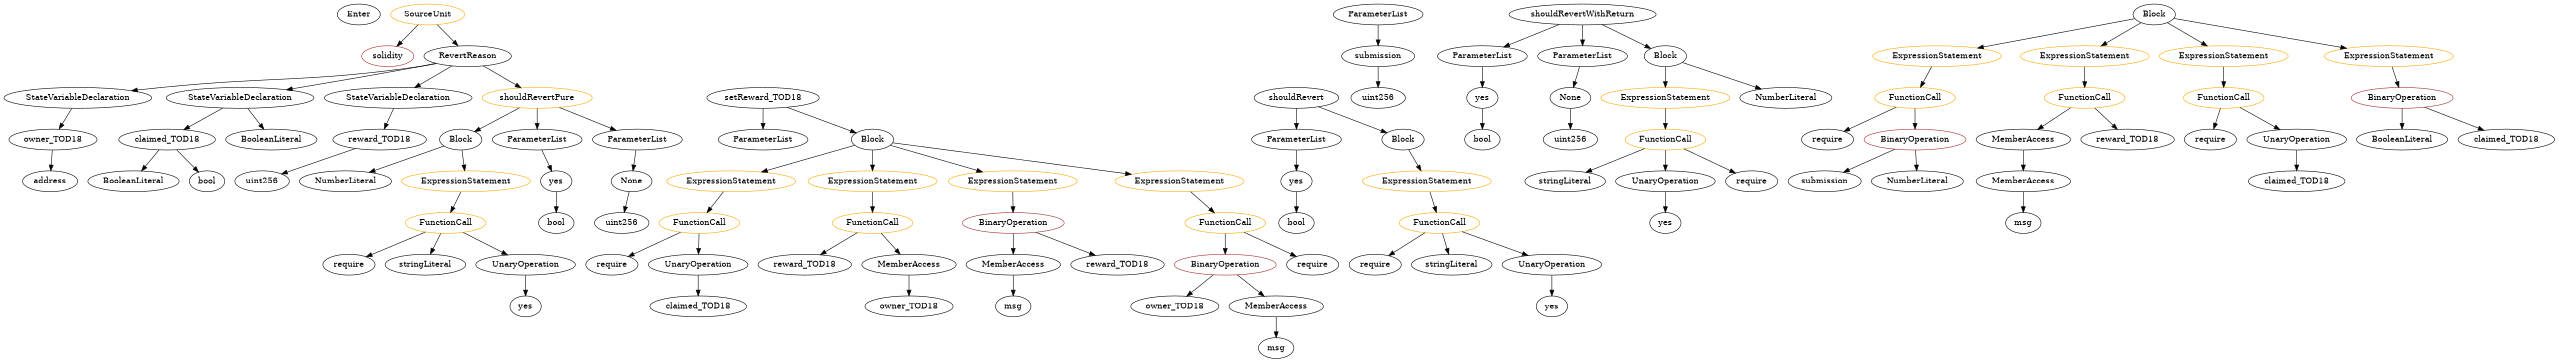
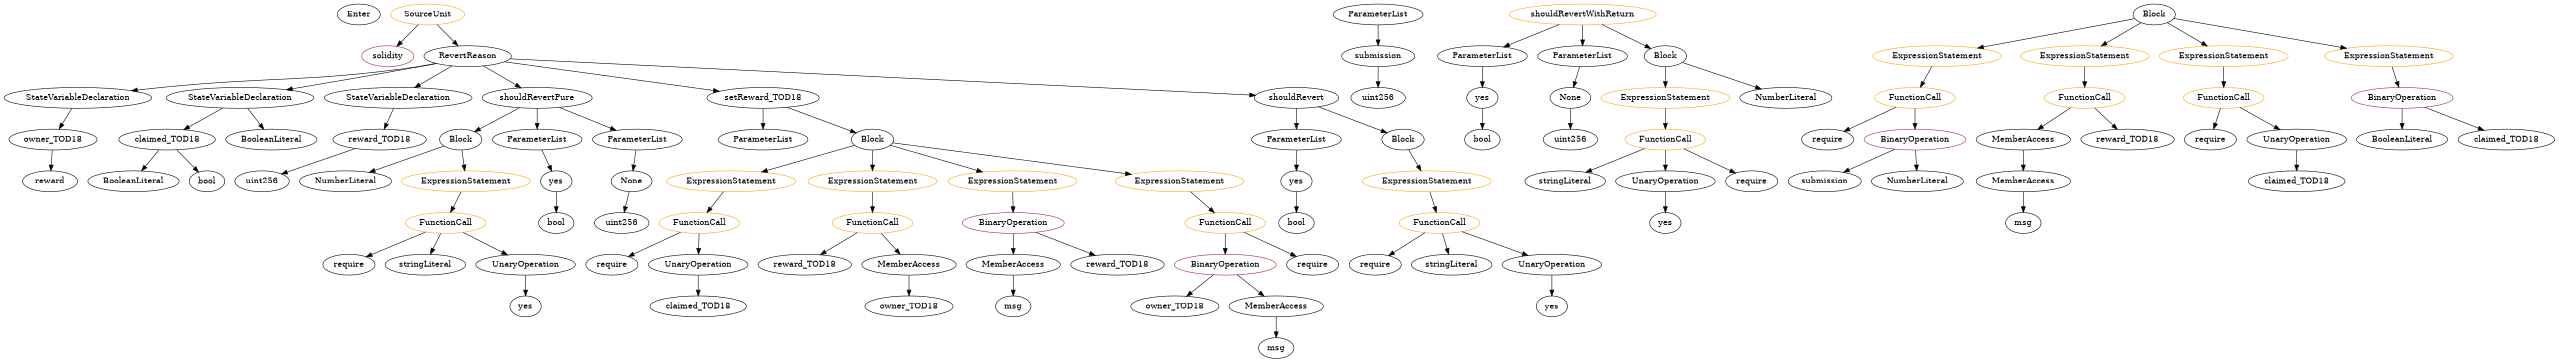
node "shouldRevertWithReturn": color black -> orange
edge "RevertReason" -> "setReward_TOD18": added
edge "RevertReason" -> "shouldRevert": added
node "shouldRevertPure": color orange -> black
node "address": label "address" -> "reward"
